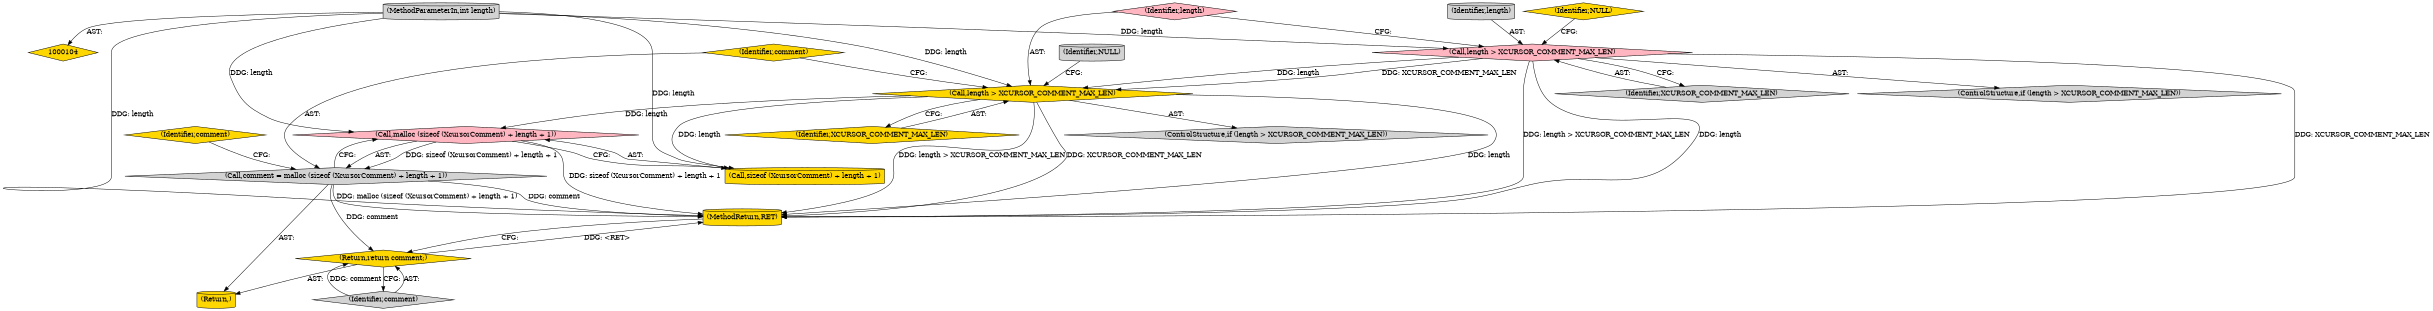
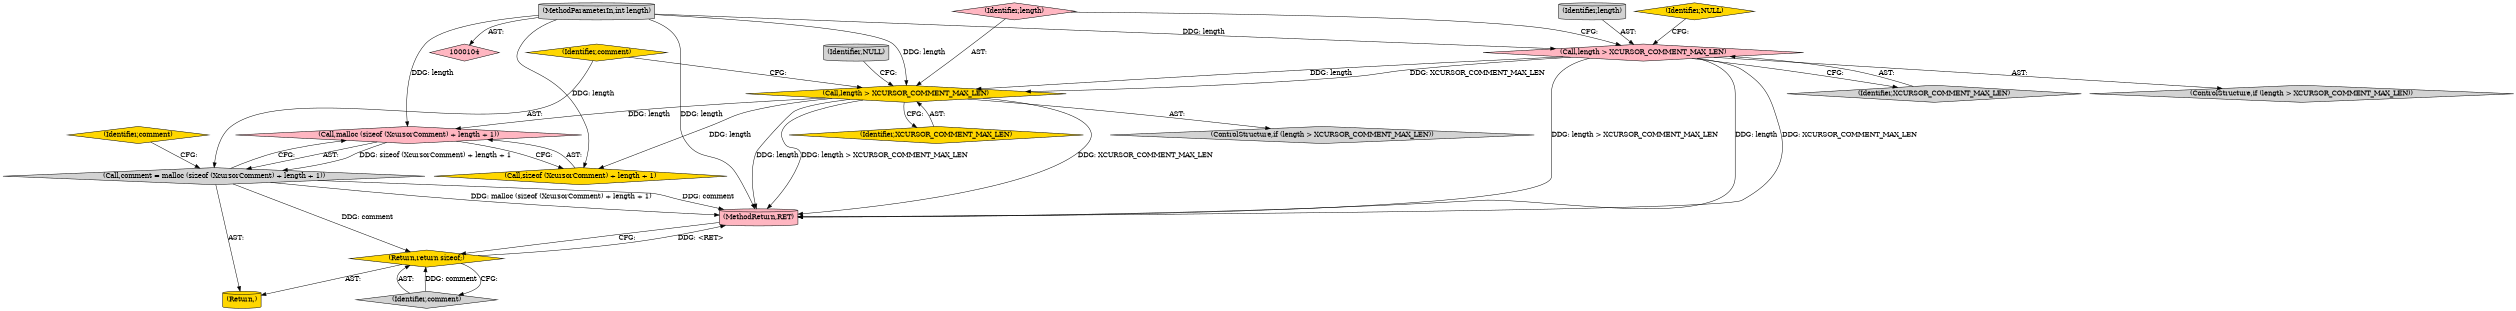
node "1000104": fillcolor gold -> lightpink
node "(Call,sizeof (XcursorComment) + length + 1)": shape cylinder -> diamond
edge "(Call,malloc (sizeof (XcursorComment) + length + 1))" -> "(MethodReturn,RET)": removed, label "DDG: sizeof (XcursorComment) + length + 1"
node "(MethodReturn,RET)": fillcolor gold -> lightpink
node "(Return,return comment;)": label "(Return,return comment;)" -> "(Return,return sizeof;)"
